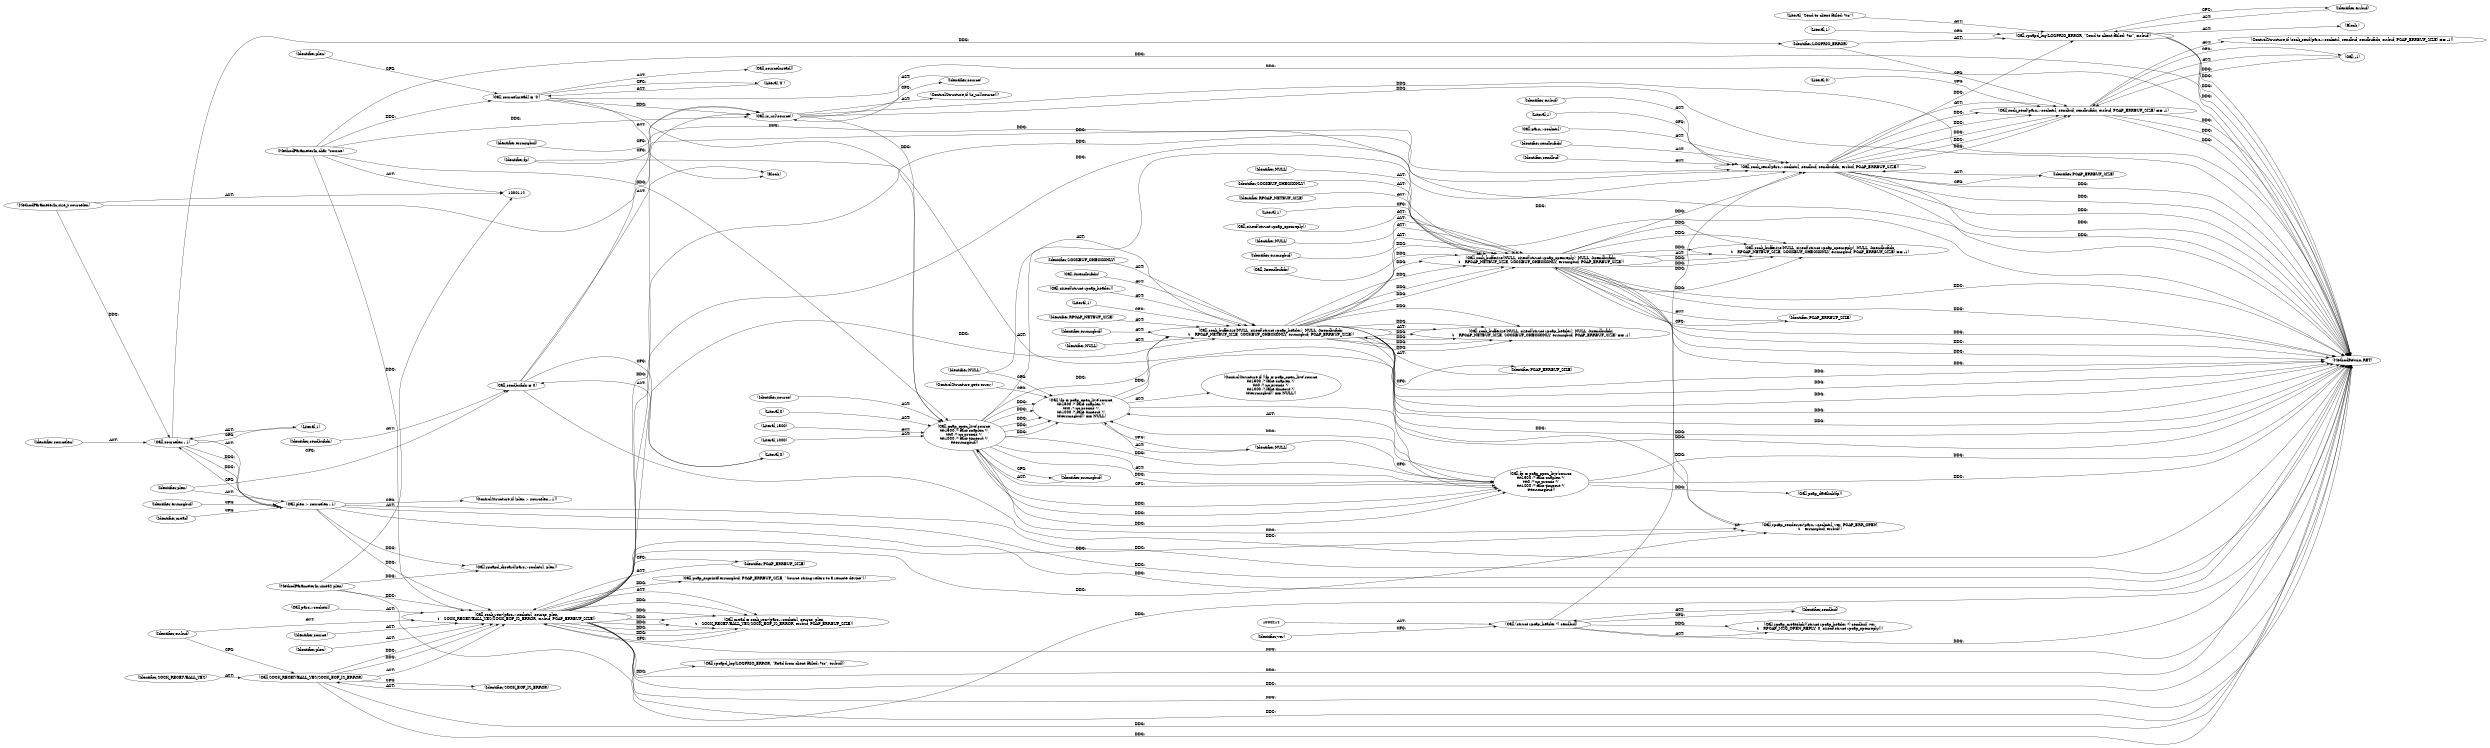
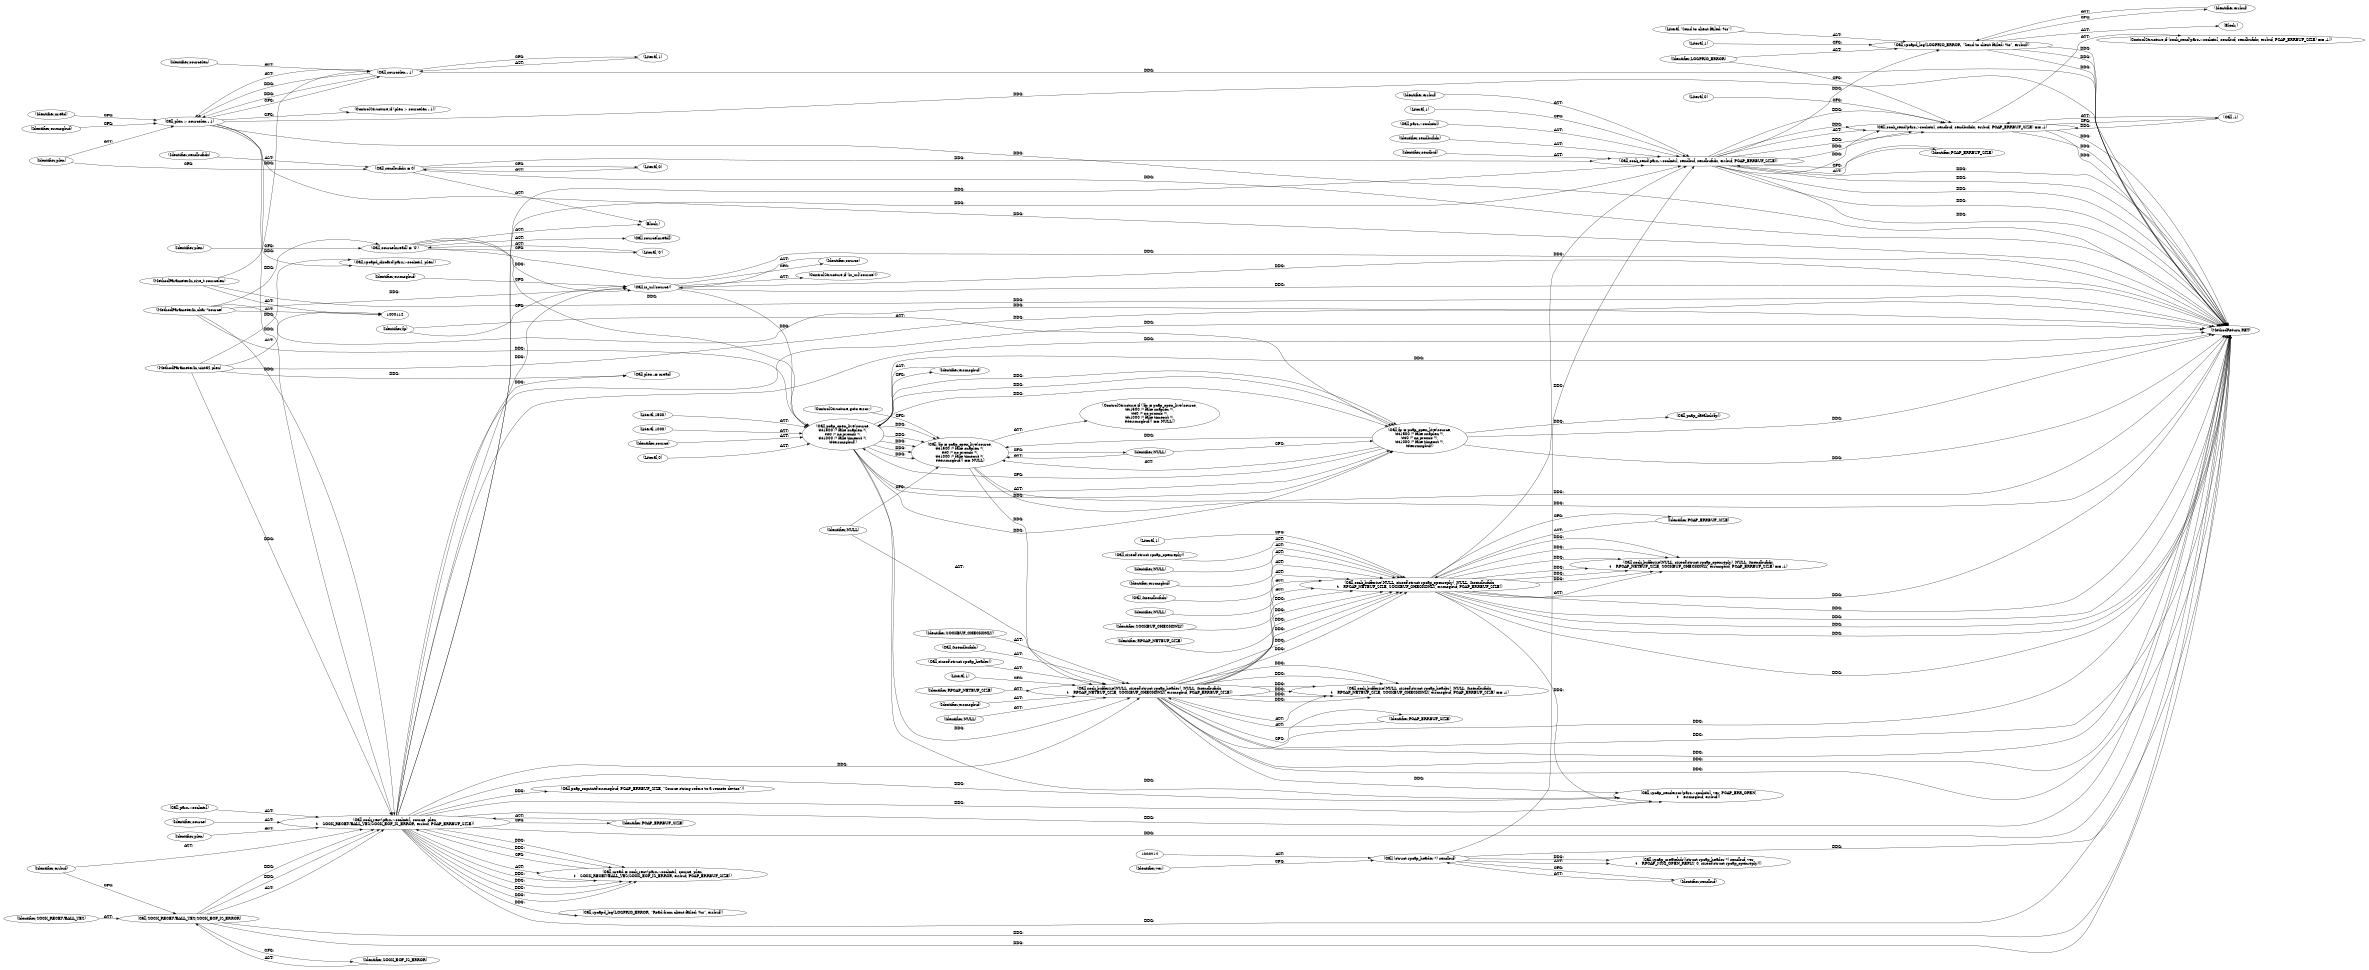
edge "(Call,sourcelen - 1)" -> "(Identifier,LOGPRIO_ERROR)": now "(Call,sourcelen - 1)" -> "(MethodReturn,RET)"
node "(Call,plen -= nread)": added
